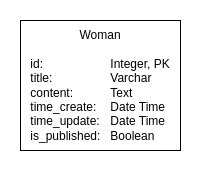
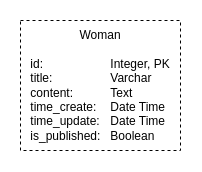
node "Woman id: Integer, PK title: Varchar content: Text time_create: Date Time time_update: Date Time is_published: Boolean": style solid -> dashed
